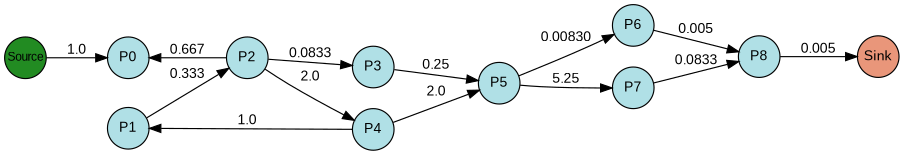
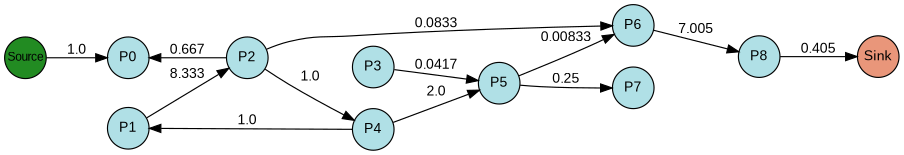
edge "P6" -> "P8": label "0.005" -> "7.005"
edge "P5" -> "P6": label "0.00830" -> "0.00833"
edge "P8" -> "Sink": label "0.005" -> "0.405"
edge "P2" -> "P3": now "P2" -> "P6"
edge "P3" -> "P5": label "0.25" -> "0.0417"
edge "P7" -> "P8": removed, label "0.0833"
edge "P1" -> "P2": label "0.333" -> "8.333"
edge "P2" -> "P4": label "2.0" -> "1.0"
edge "P5" -> "P7": label "5.25" -> "0.25"
